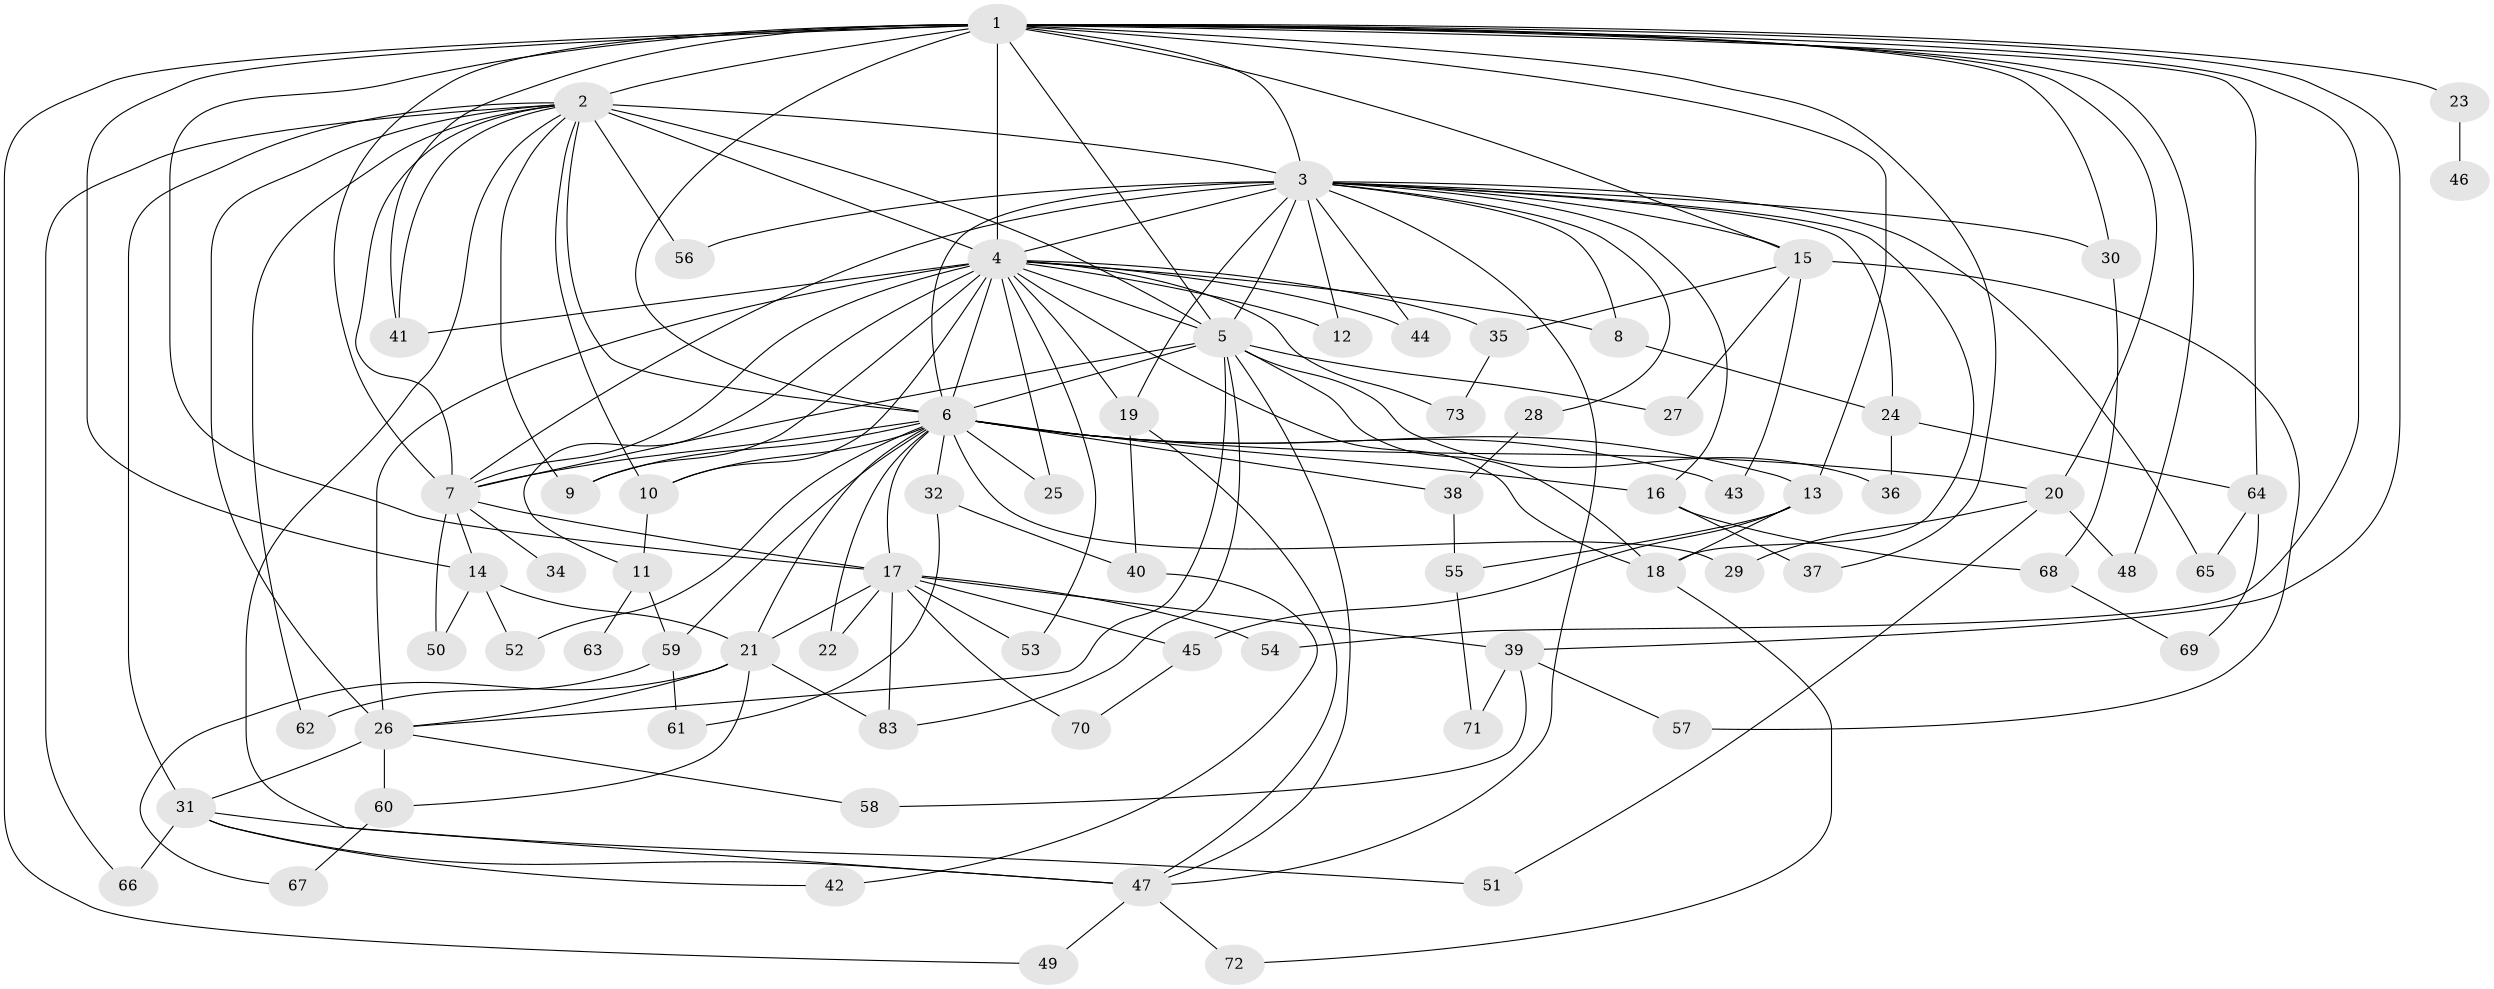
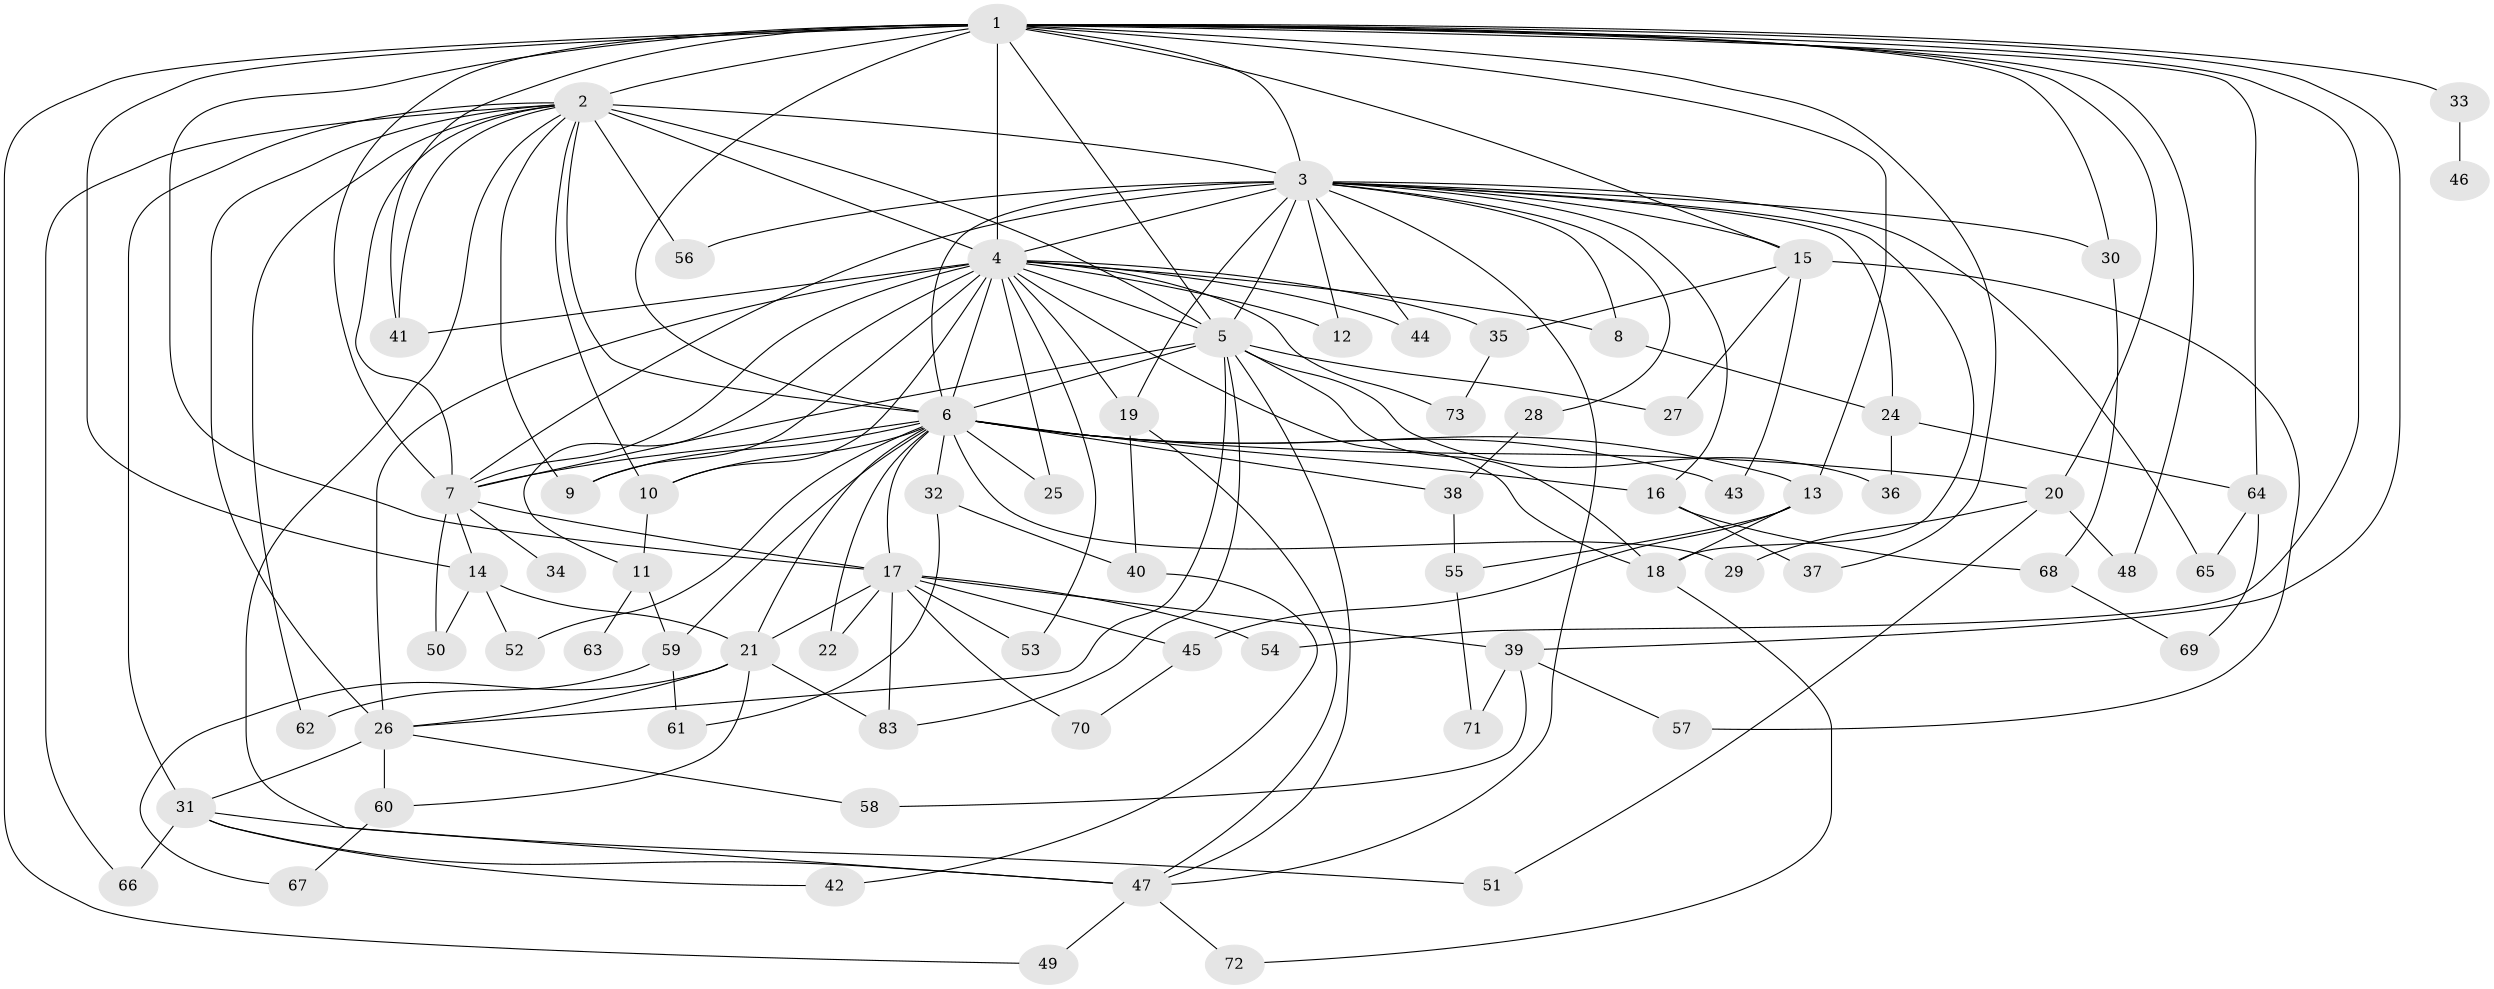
node "23": label "23" -> "33"
